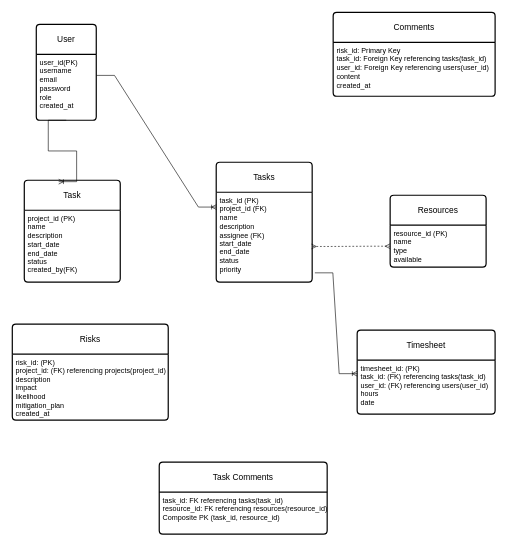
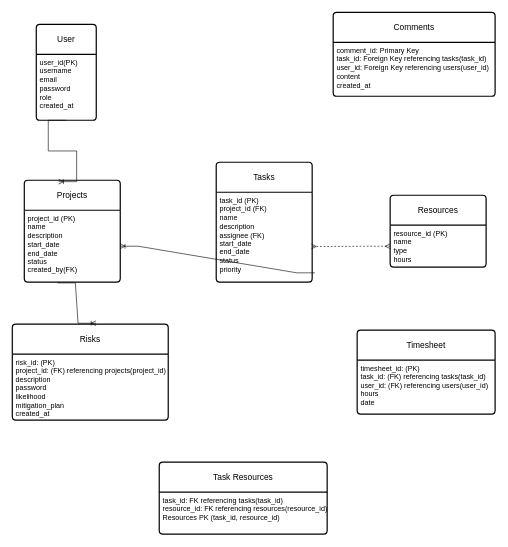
node "risk_id: Primary Key task_id: Foreign Key referencing tasks(task_id) user_id: Foreign Key referencing users(user_id) content created_at": label "risk_id: Primary Key task_id: Foreign Key referencing tasks(task_id) user_id: Foreign Key referencing users(user_id) content created_at" -> "comment_id: Primary Key task_id: Foreign Key referencing tasks(task_id) user_id: Foreign Key referencing users(user_id) content created_at"
edge "user_id(PK) username email password role created_at" -> "task_id (PK) project_id (FK) name description assignee (FK) start_date end_date status priority": removed
node "Task": label "Task" -> "Projects"
node "resource_id (PK) name type available": label "resource_id (PK) name type available" -> "resource_id (PK) name type hours"
edge "project_id (PK) name description start_date end_date status created_by(FK)" -> "Risks": added
edge "task_id (PK) project_id (FK) name description assignee (FK) start_date end_date status priority" -> "timesheet_id: (PK) task_id: (FK) referencing tasks(task_id) user_id: (FK) referencing users(user_id) hours date": now "task_id (PK) project_id (FK) name description assignee (FK) start_date end_date status priority" -> "project_id (PK) name description start_date end_date status created_by(FK)"
node "risk_id: (PK) project_id: (FK) referencing projects(project_id) description impact likelihood mitigation_plan created_at": label "risk_id: (PK) project_id: (FK) referencing projects(project_id) description impact likelihood mitigation_plan created_at" -> "risk_id: (PK) project_id: (FK) referencing projects(project_id) description password likelihood mitigation_plan created_at"
node "Task Comments": label "Task Comments" -> "Task Resources"
node "task_id: FK referencing tasks(task_id) resource_id: FK referencing resources(resource_id) Composite PK (task_id, resource_id)": label "task_id: FK referencing tasks(task_id) resource_id: FK referencing resources(resource_id) Composite PK (task_id, resource_id)" -> "task_id: FK referencing tasks(task_id) resource_id: FK referencing resources(resource_id) Resources PK (task_id, resource_id)"
